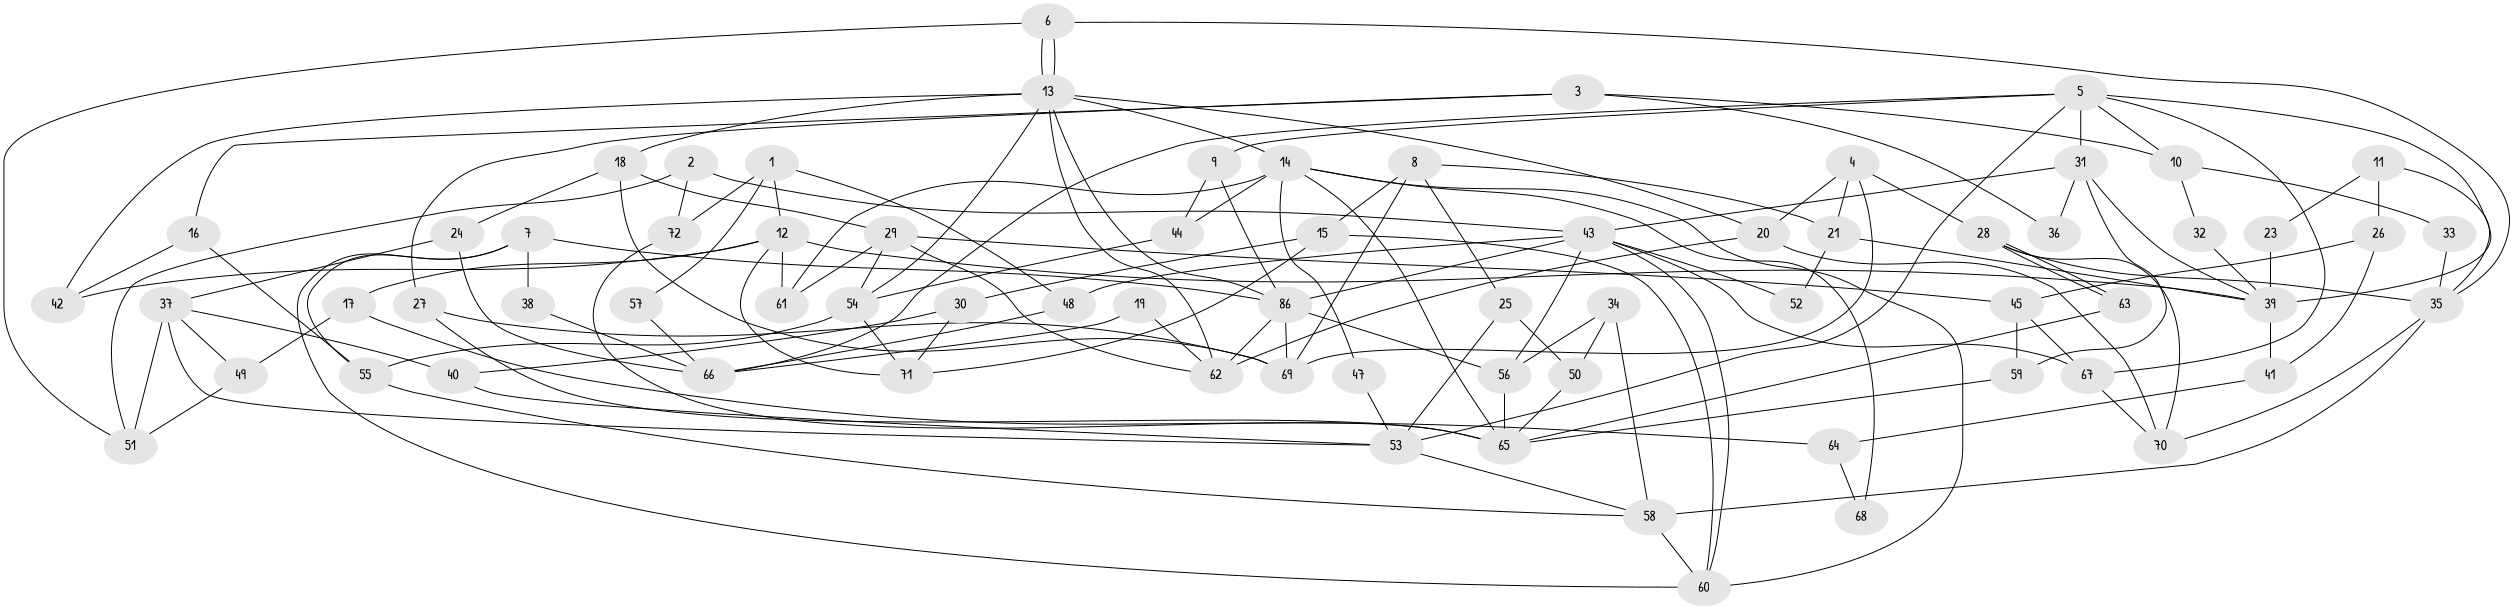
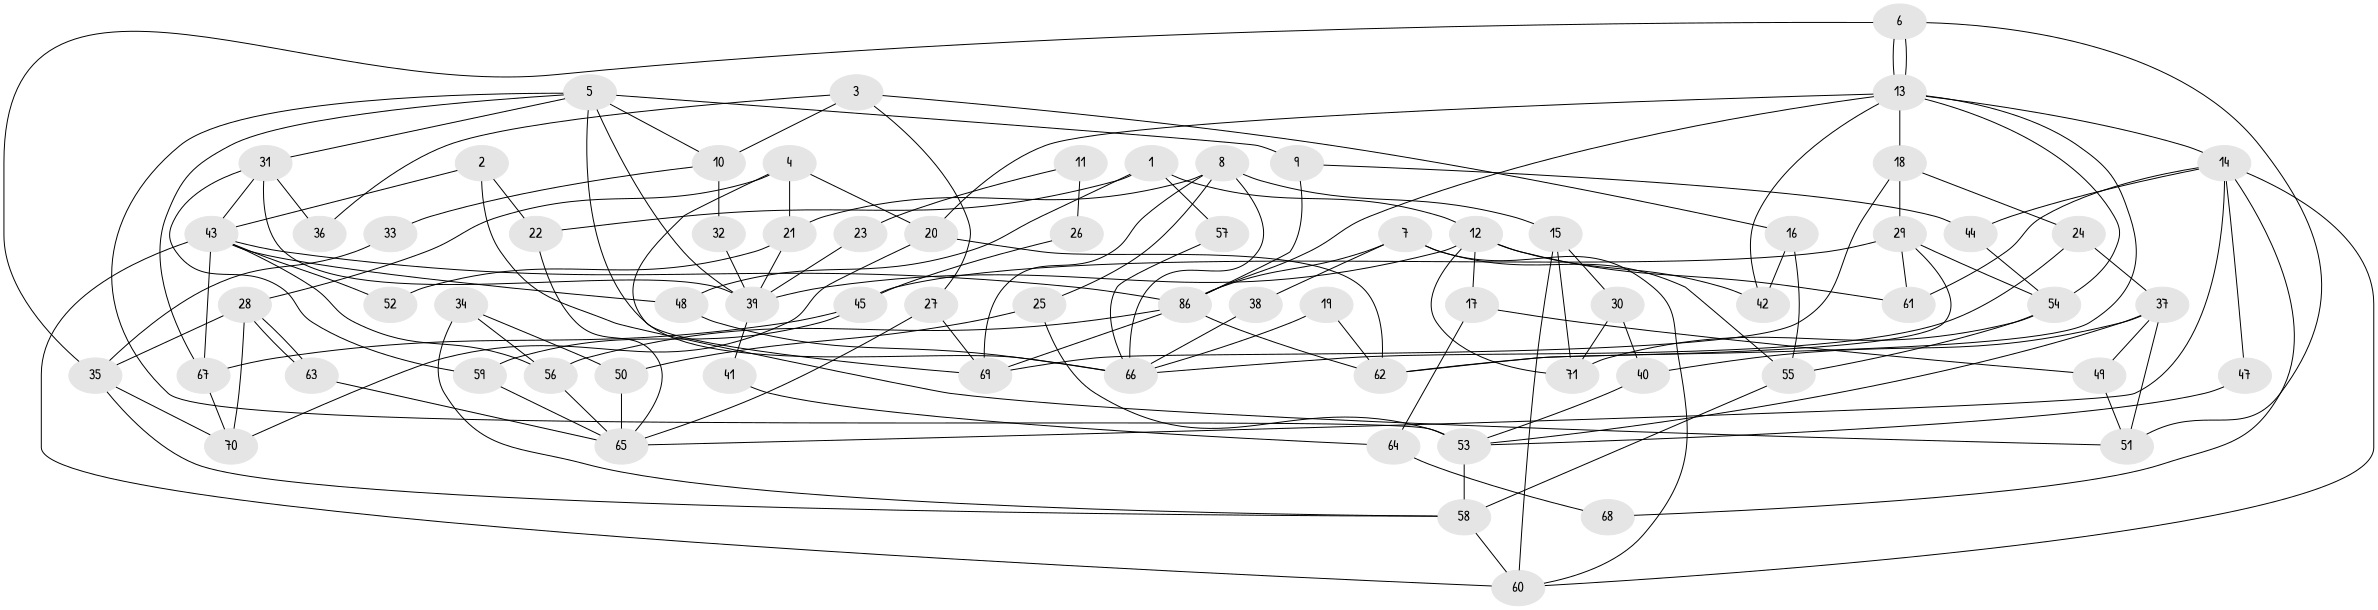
edge "11" -- "35": removed
node "72": label "72" -> "22"
edge "8" -- "66": added
edge "26" -- "41": removed
